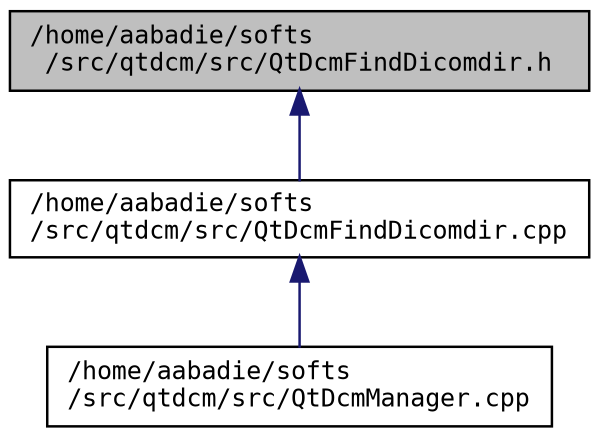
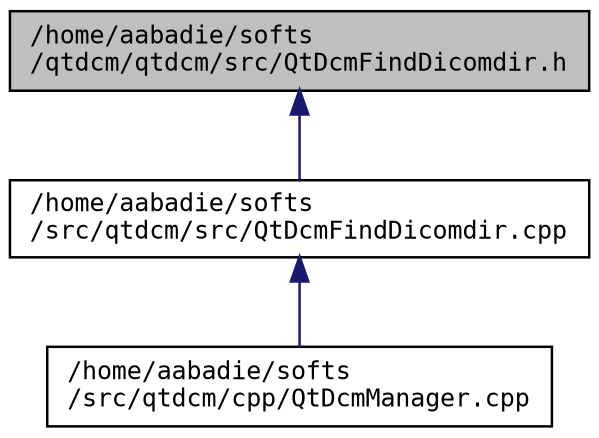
node "/home/aabadie/softs /src/qtdcm/src/QtDcmFindDicomdir.h": label "/home/aabadie/softs /src/qtdcm/src/QtDcmFindDicomdir.h" -> "/home/aabadie/softs /qtdcm/qtdcm/src/QtDcmFindDicomdir.h"
node "/home/aabadie/softs /src/qtdcm/src/QtDcmManager.cpp": label "/home/aabadie/softs /src/qtdcm/src/QtDcmManager.cpp" -> "/home/aabadie/softs /src/qtdcm/cpp/QtDcmManager.cpp"
